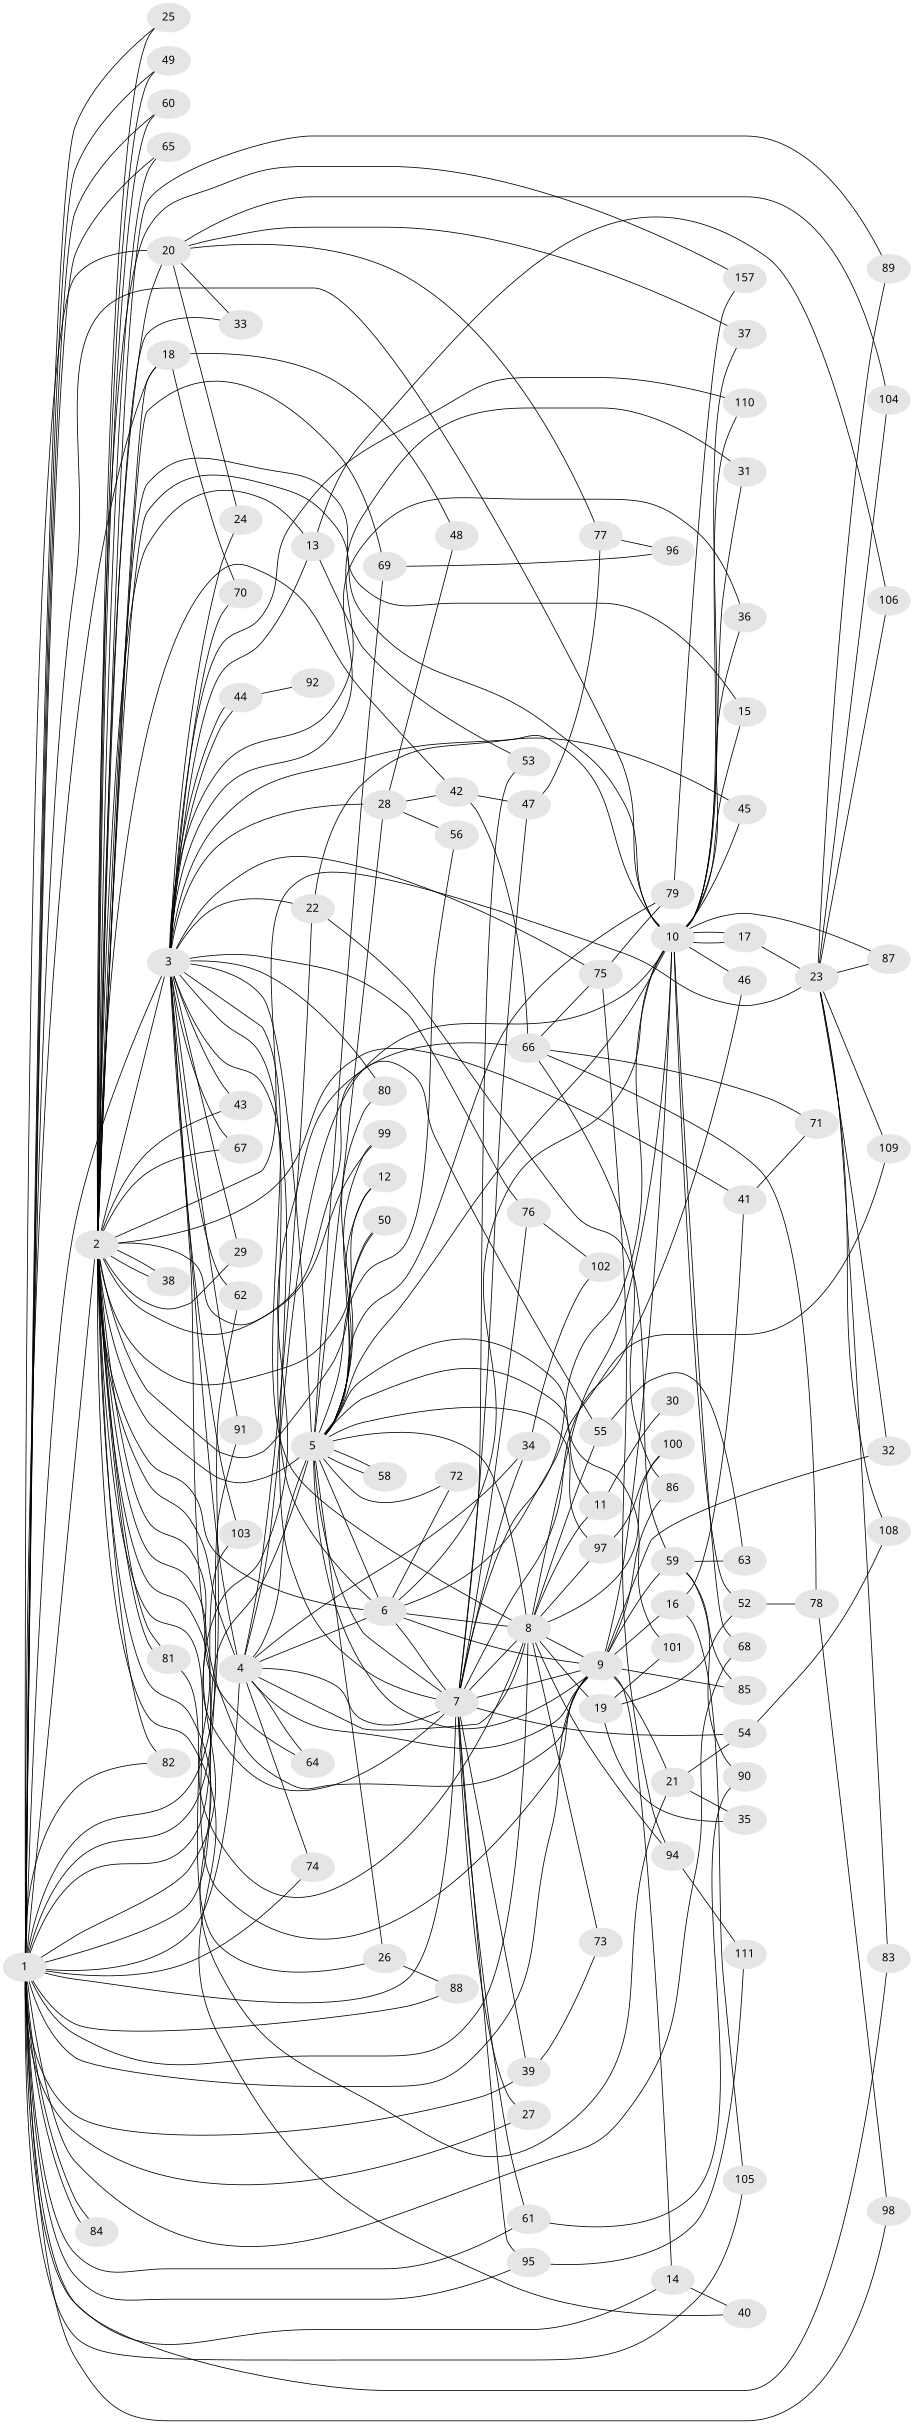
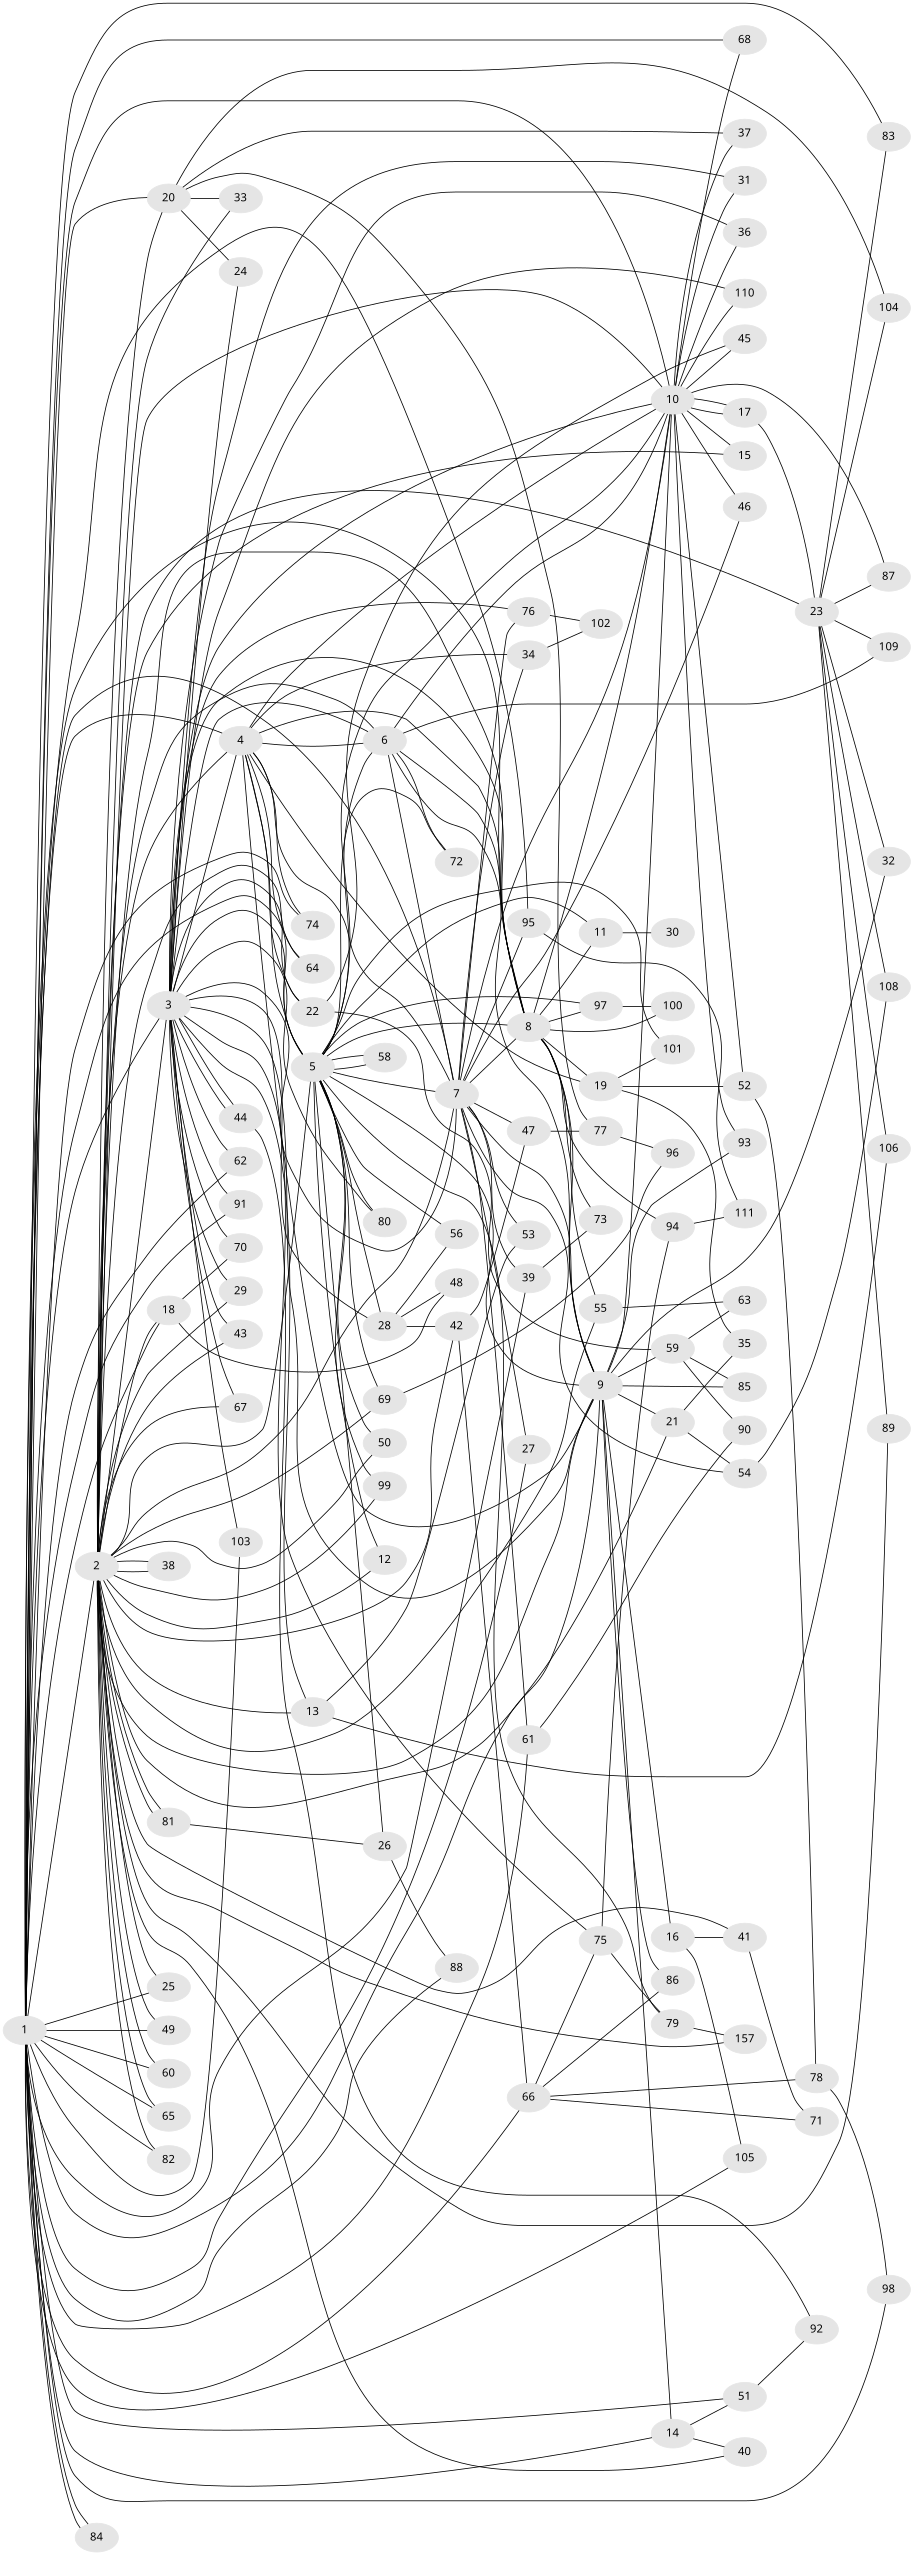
edge "4" -- "19": added
node "93": added
node "51": added
